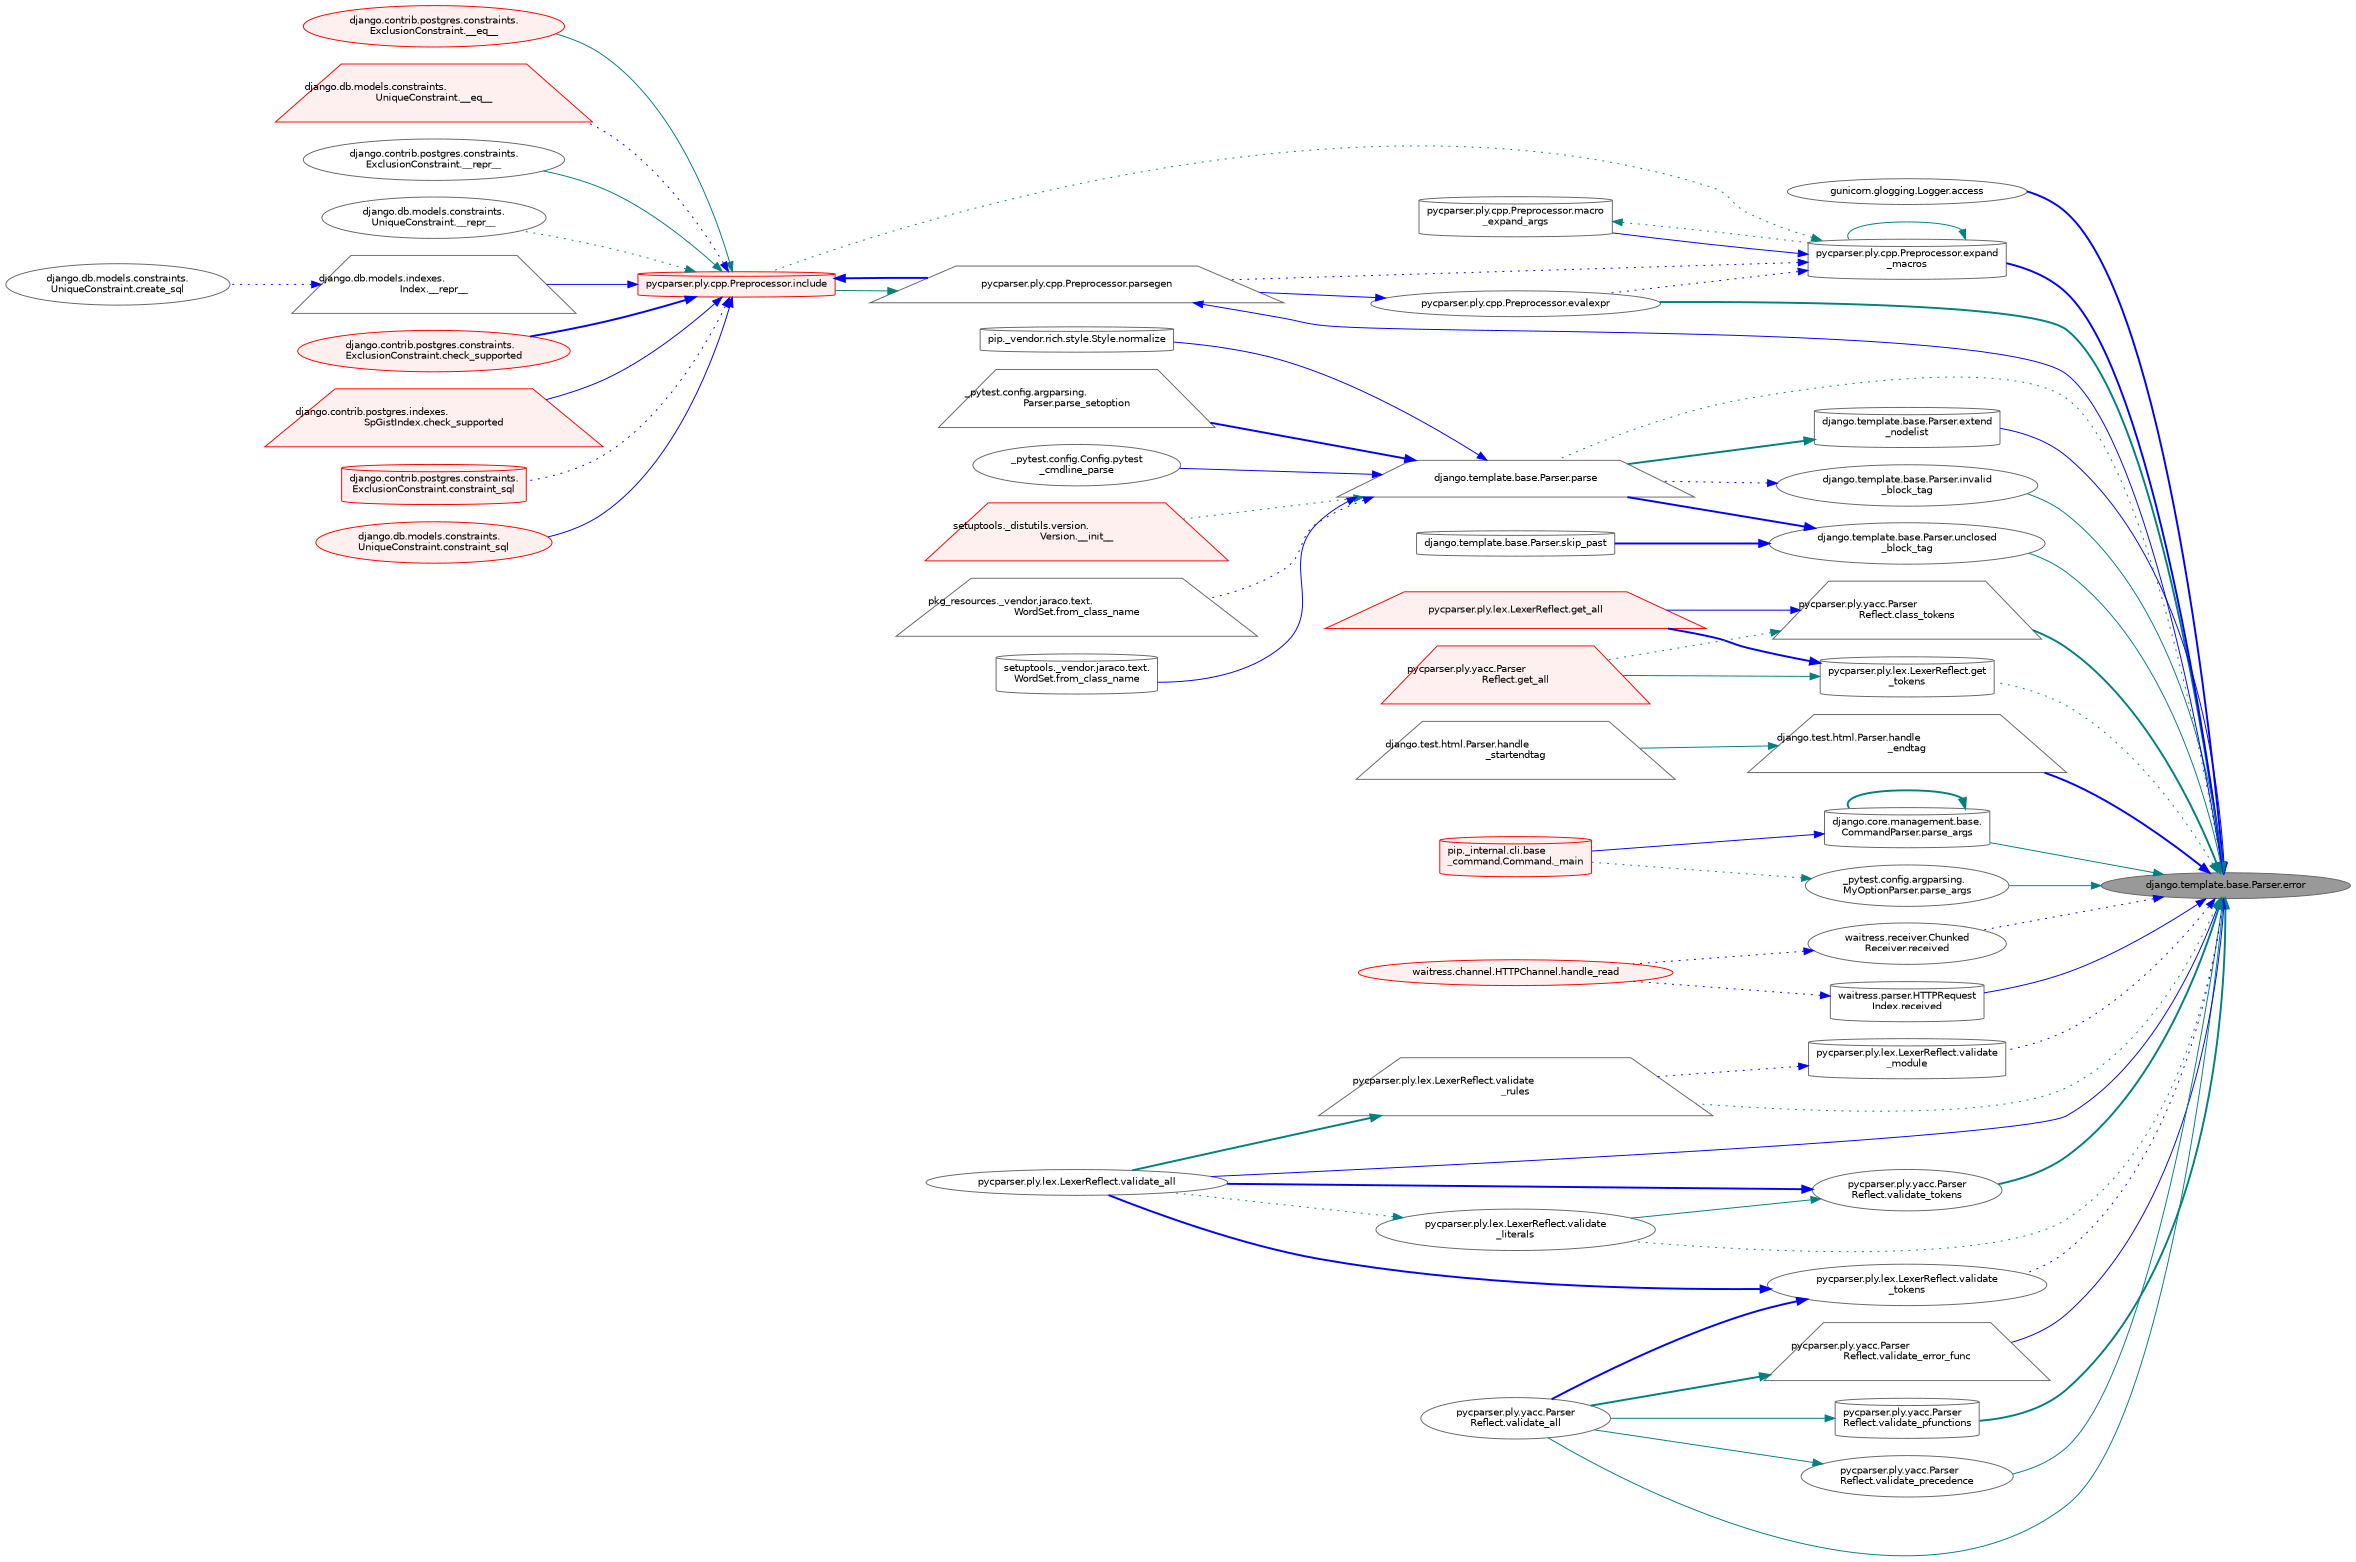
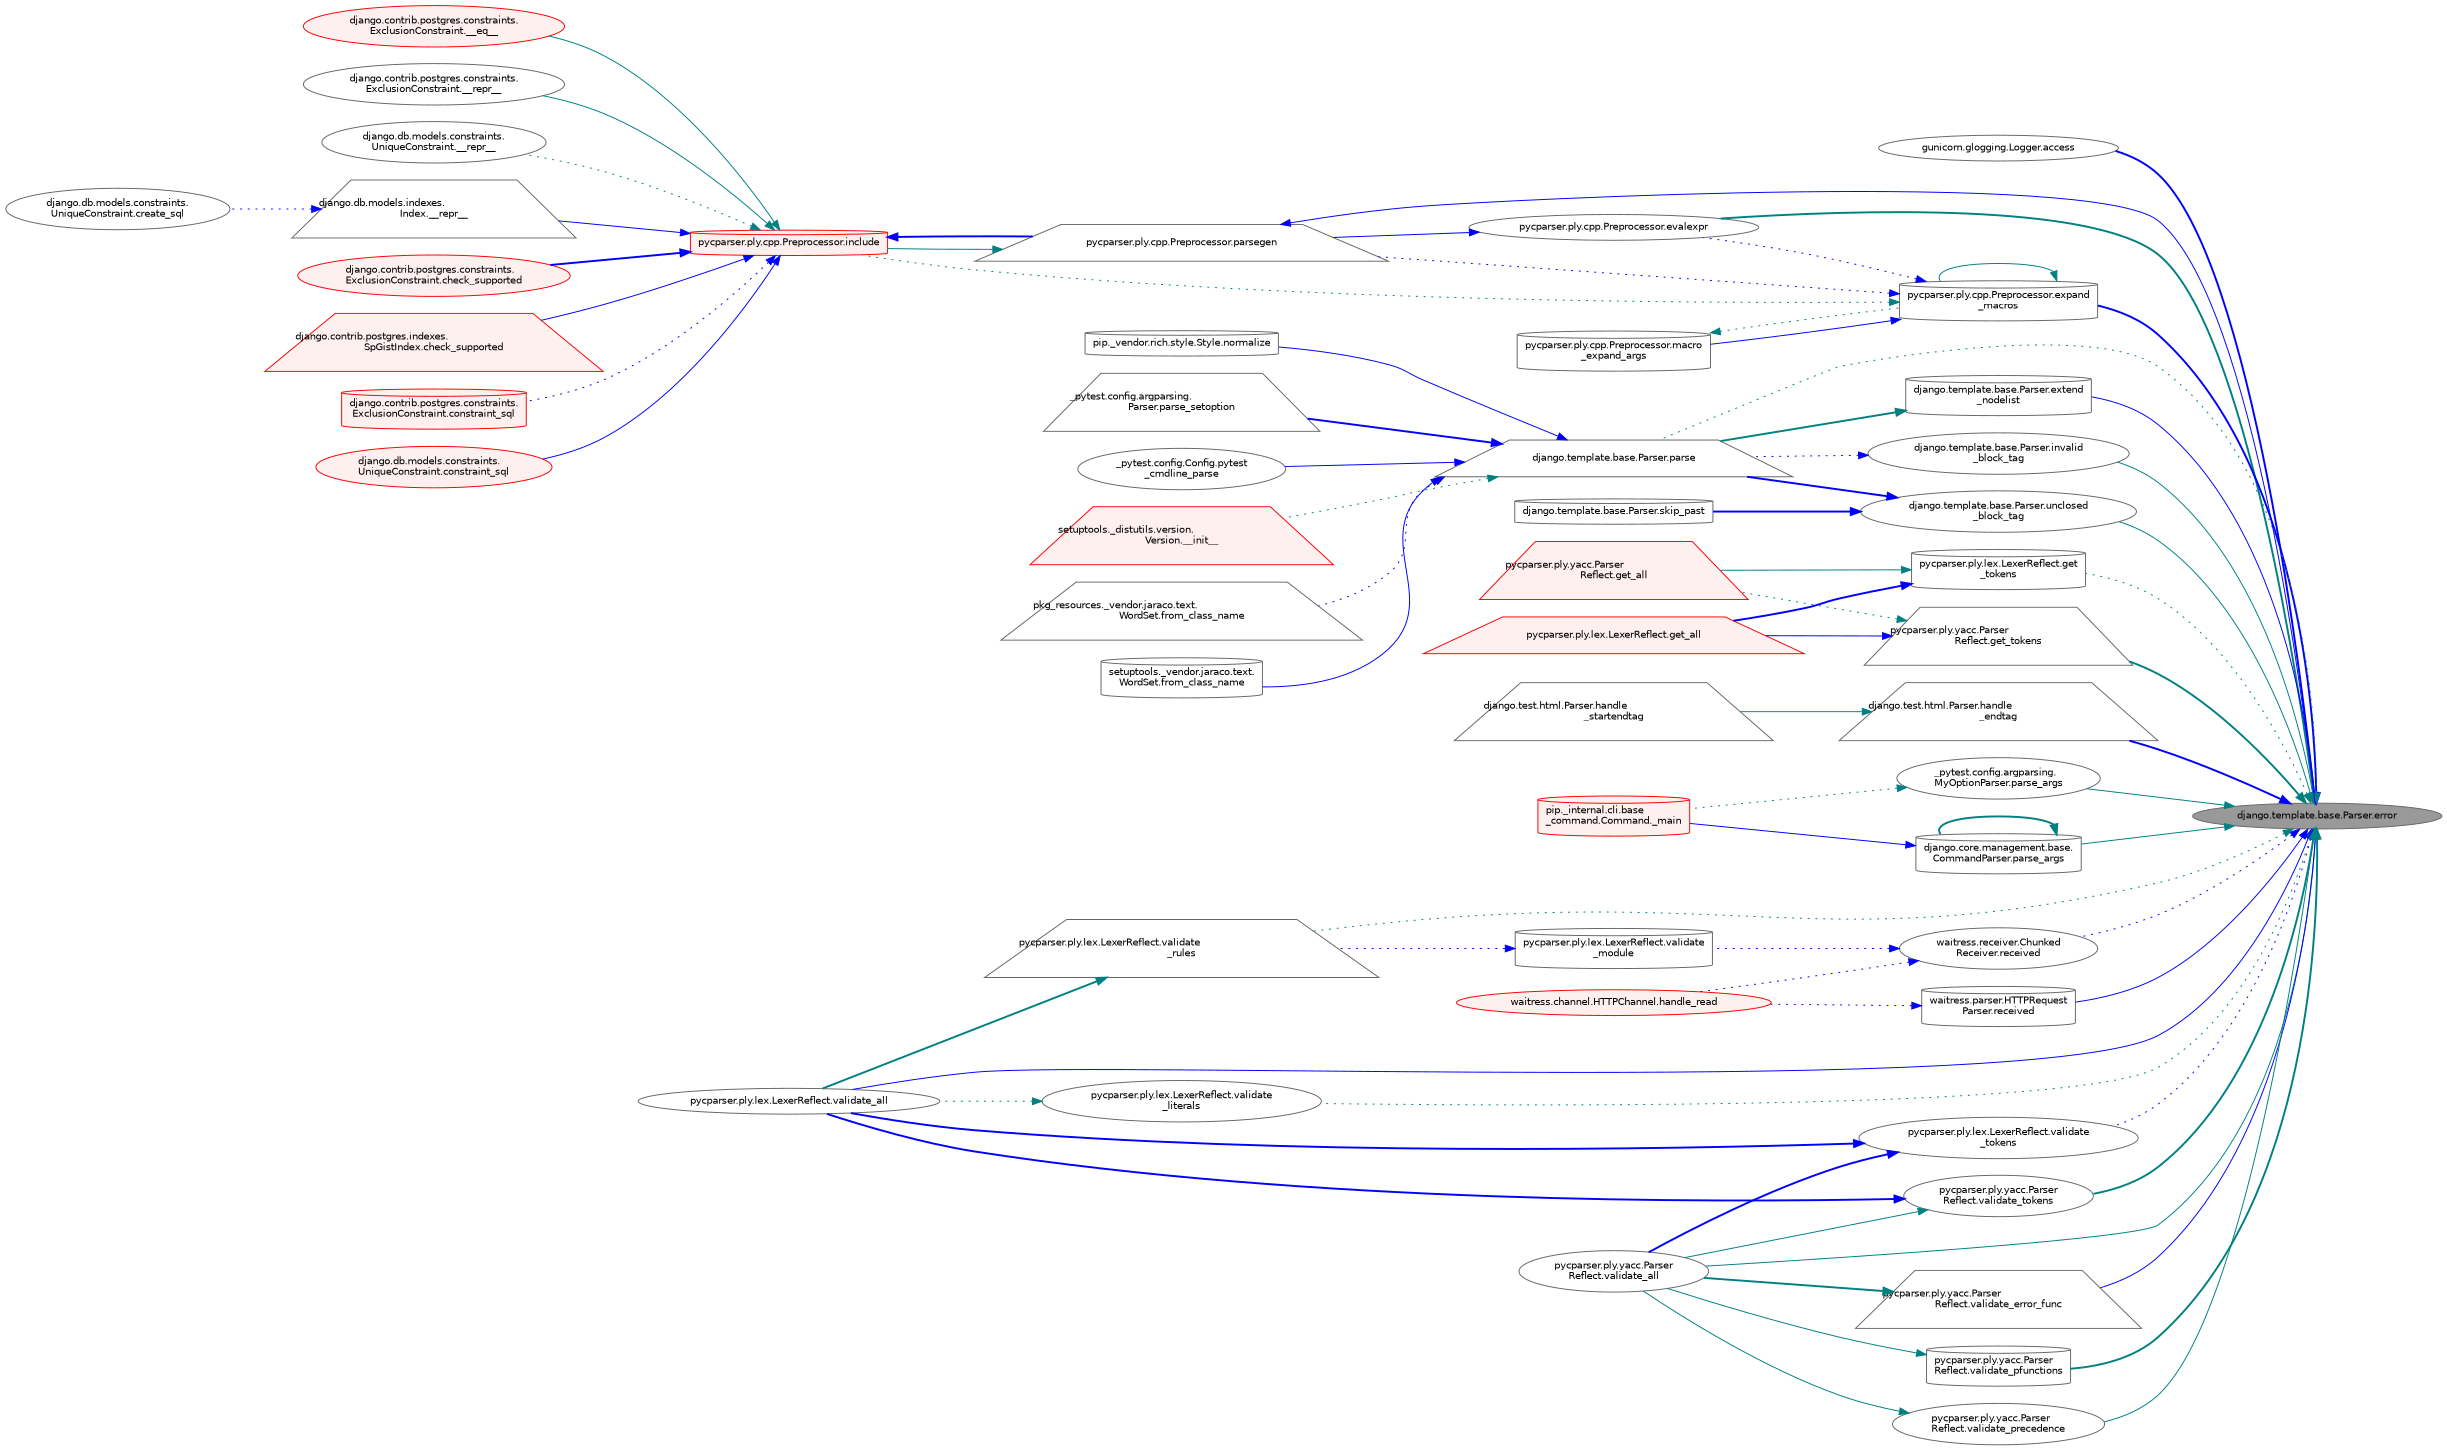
node "django.db.models.constraints. UniqueConstraint.__eq__": removed
node "pycparser.ply.yacc.Parser Reflect.class_tokens": label "pycparser.ply.yacc.Parser Reflect.class_tokens" -> "pycparser.ply.yacc.Parser Reflect.get_tokens"
edge "pycparser.ply.lex.LexerReflect.validate _module" -> "django.template.base.Parser.error": now "pycparser.ply.lex.LexerReflect.validate _module" -> "waitress.receiver.Chunked Receiver.received"
node "waitress.parser.HTTPRequest Index.received": label "waitress.parser.HTTPRequest Index.received" -> "waitress.parser.HTTPRequest Parser.received"
edge "pycparser.ply.lex.LexerReflect.validate _literals" -> "pycparser.ply.yacc.Parser Reflect.validate_tokens": now "pycparser.ply.yacc.Parser Reflect.validate_all" -> "pycparser.ply.yacc.Parser Reflect.validate_tokens"
